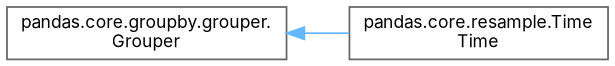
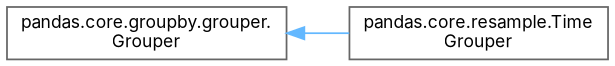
node "pandas.core.resample.Time Time": label "pandas.core.resample.Time Time" -> "pandas.core.resample.Time Grouper"
